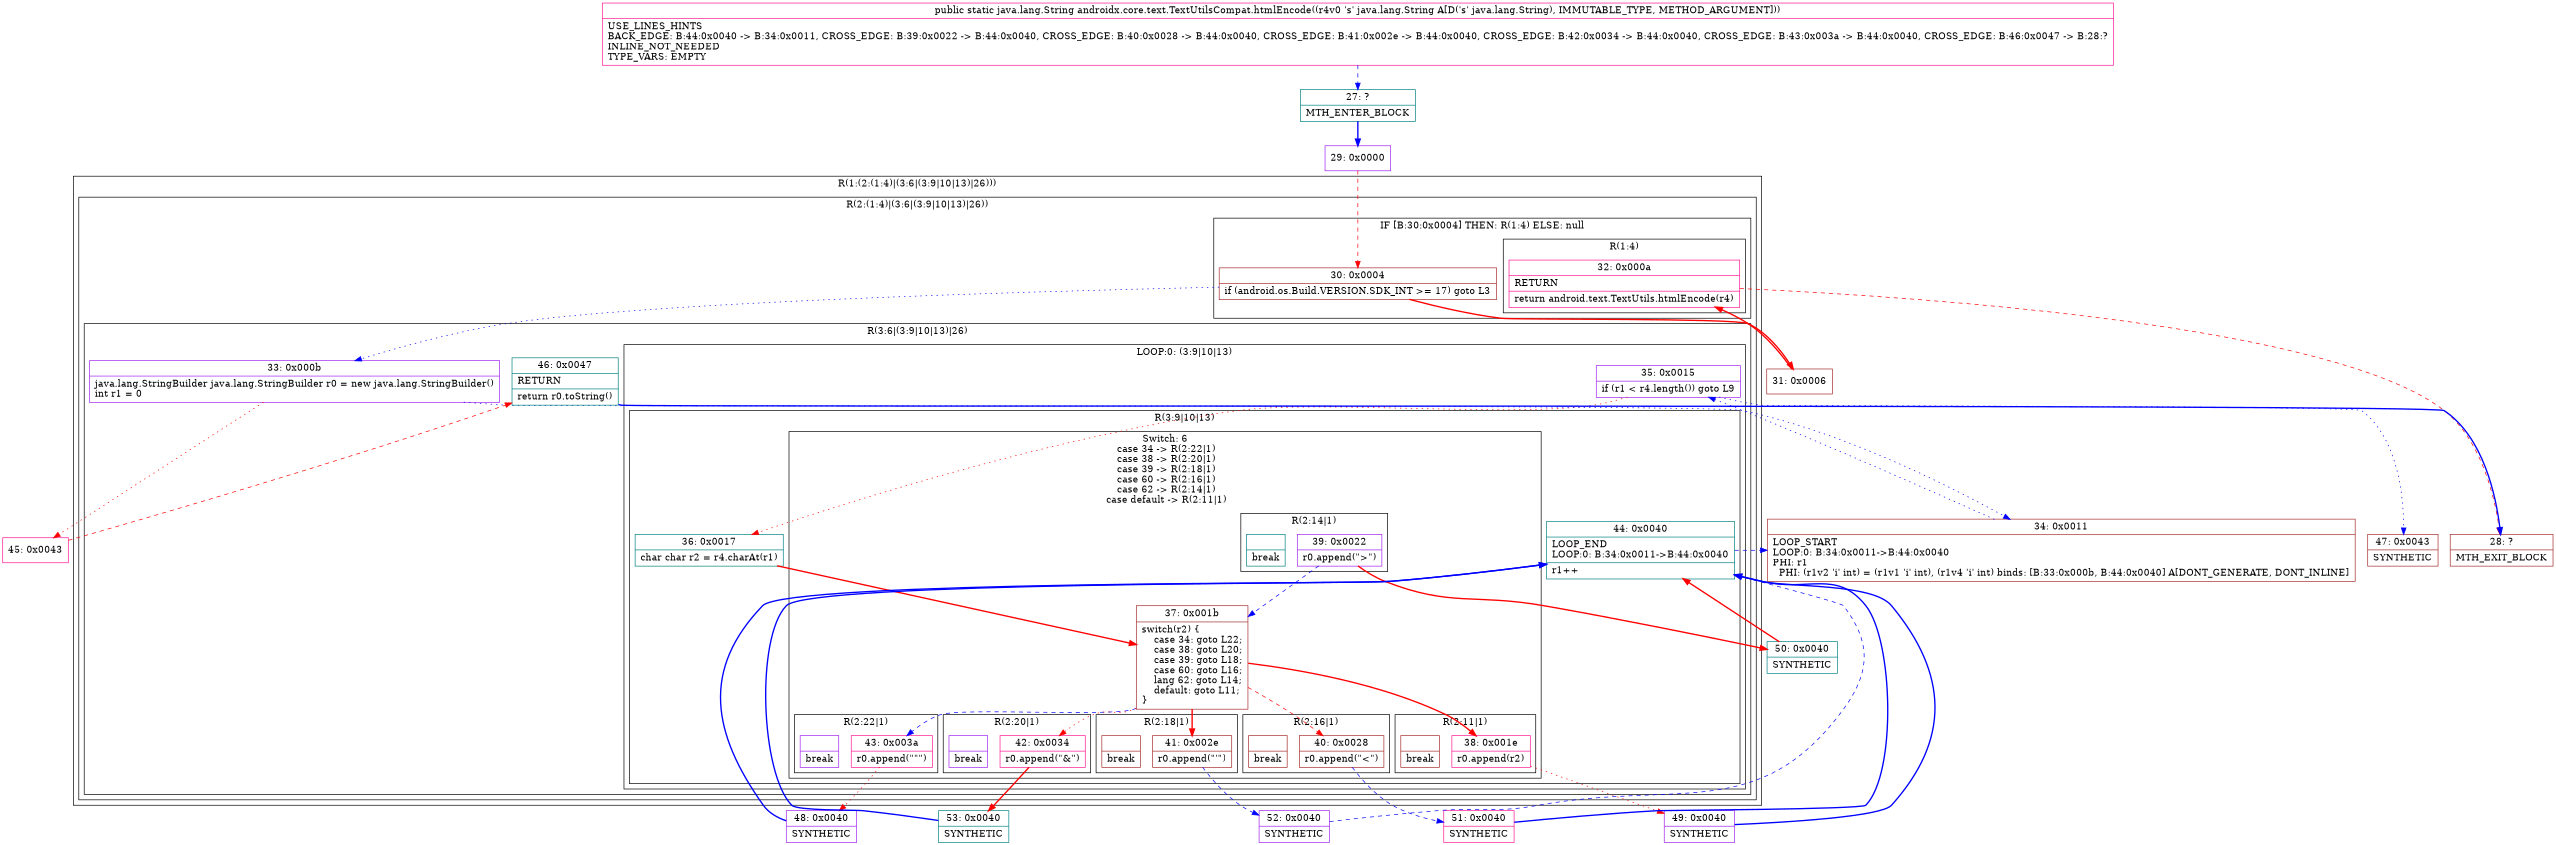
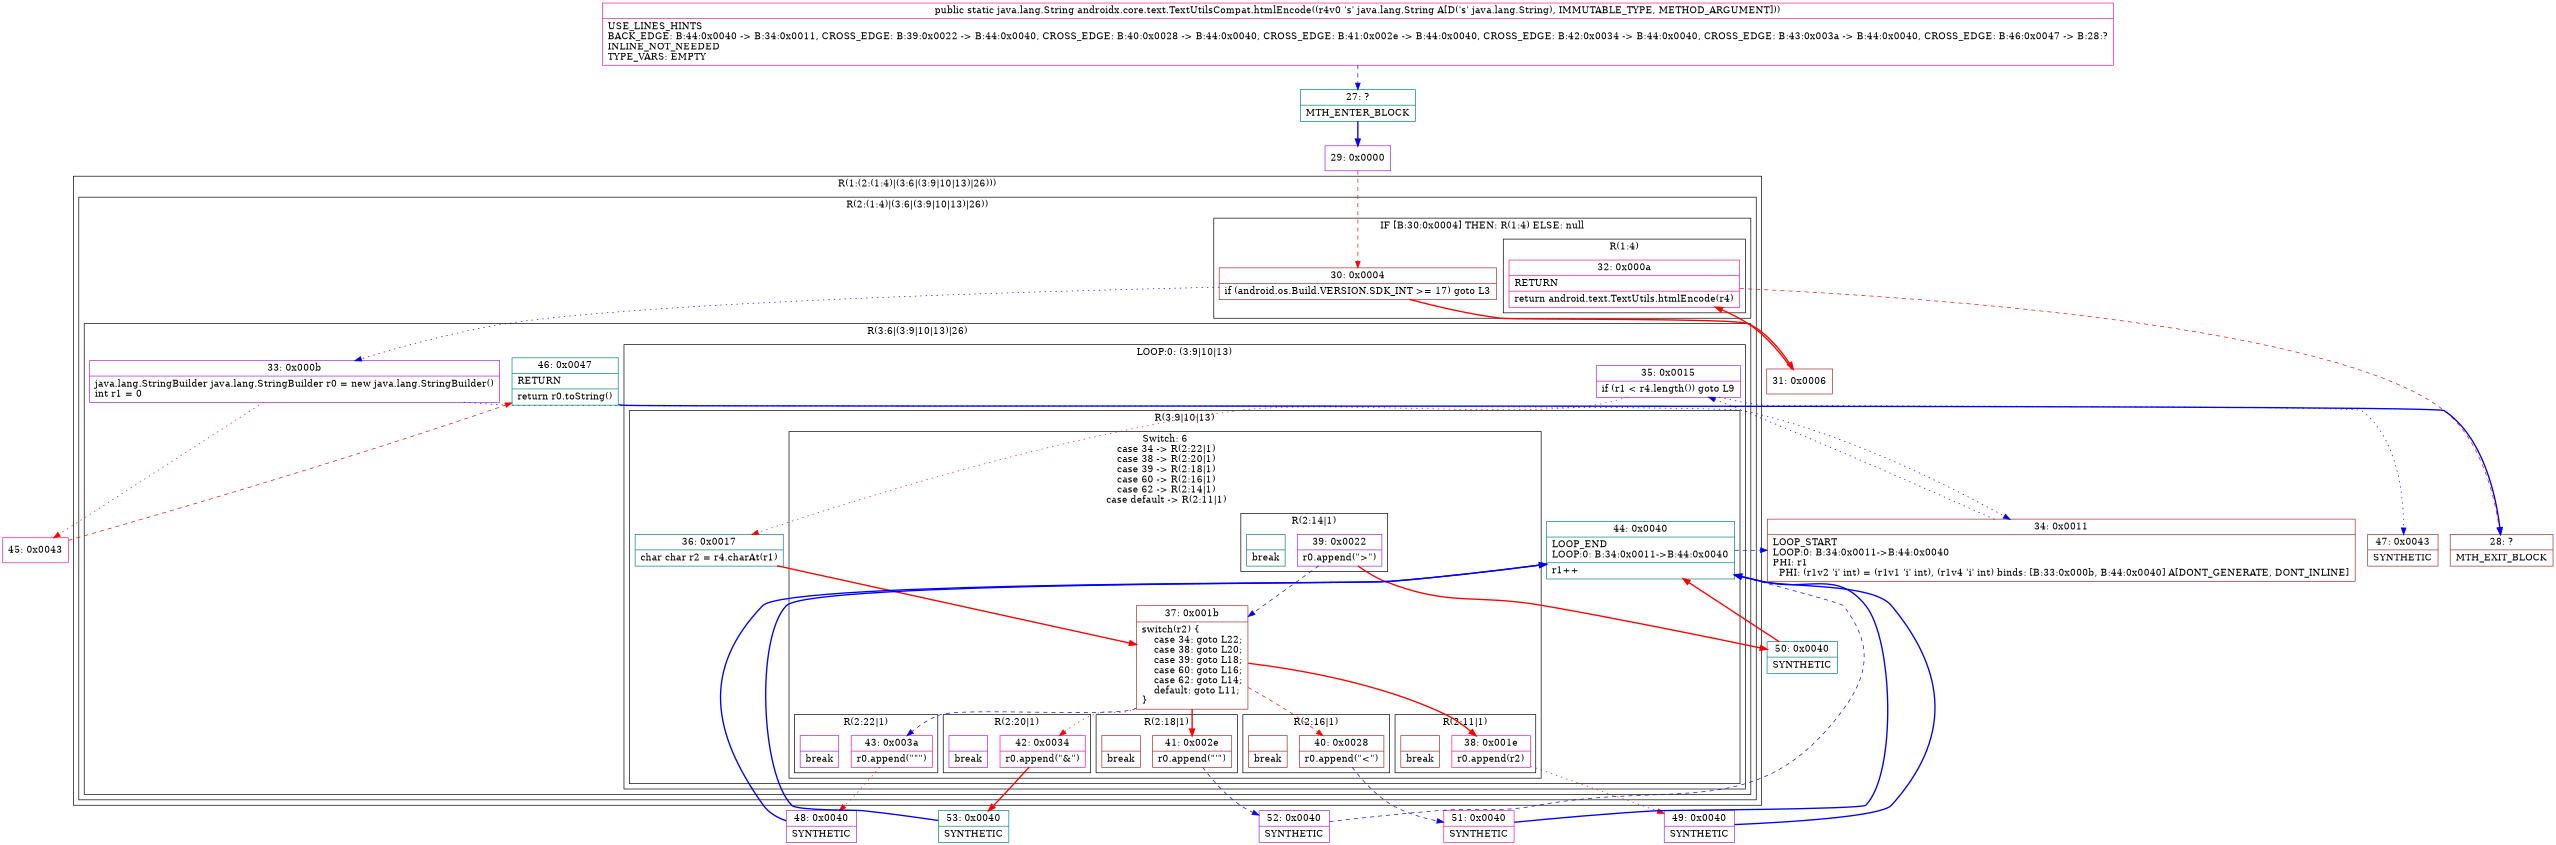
node "37: 0x001b": text "lang 62: goto L14;" -> "case 62: goto L14;"
